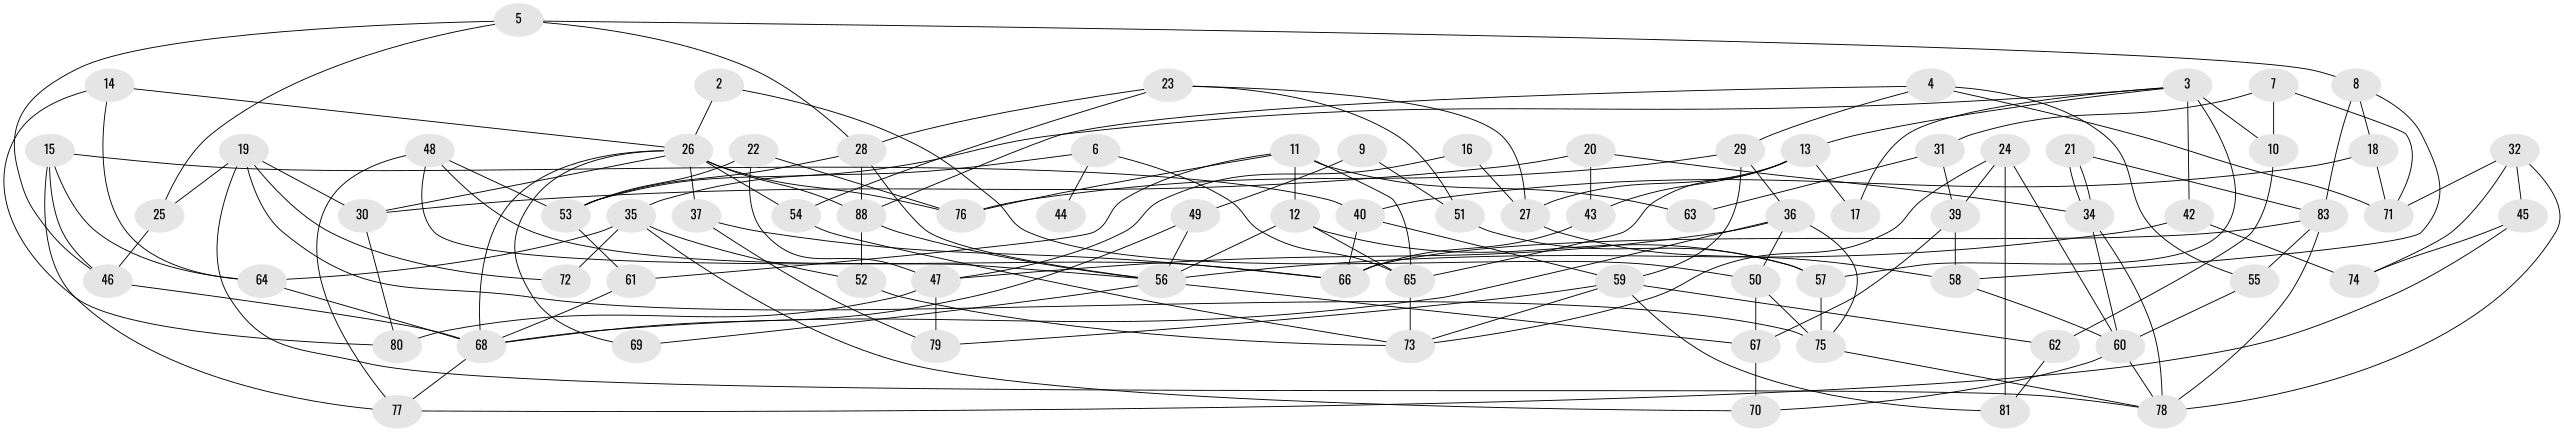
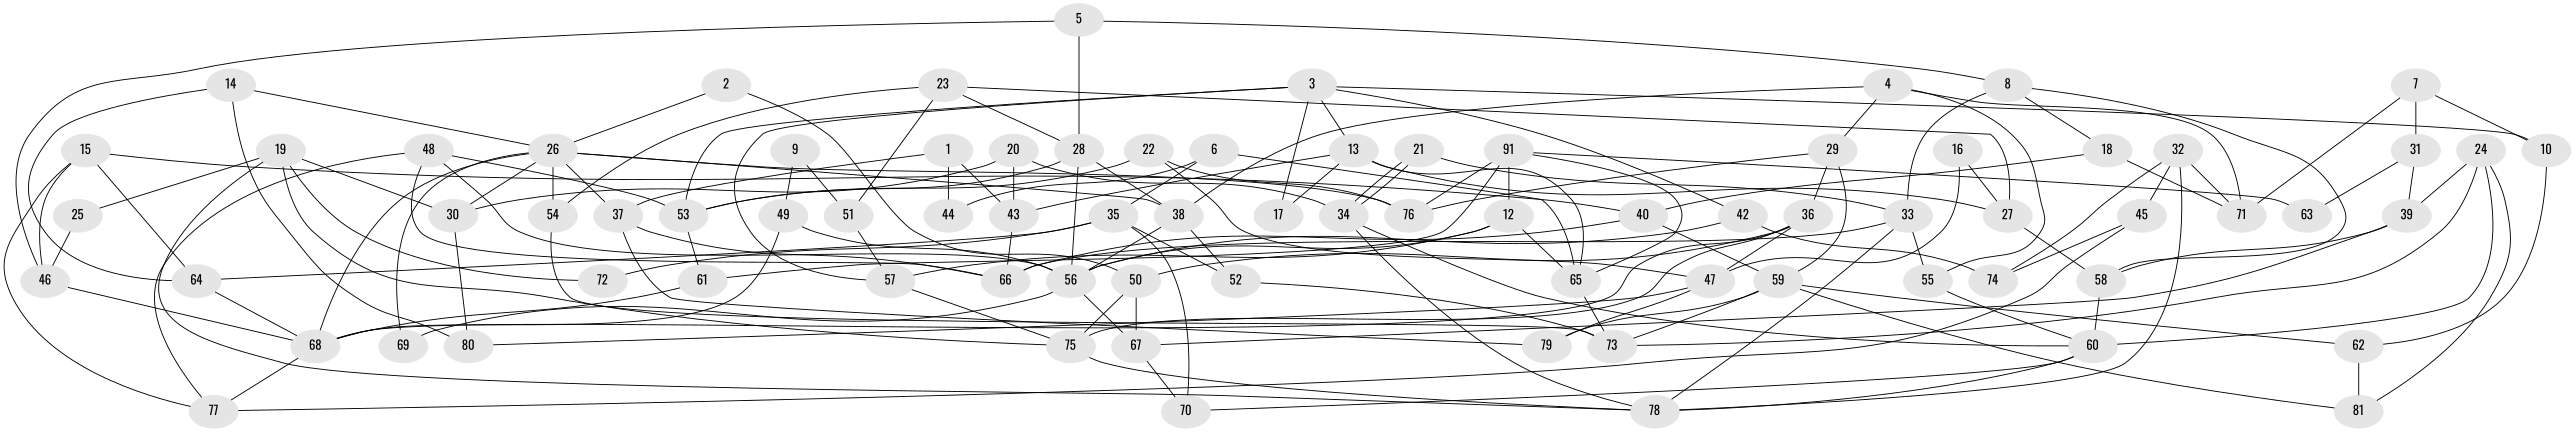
edge "5" -- "25": removed
node "1": added
node "11": label "11" -> "91"
node "88": label "88" -> "38"
node "83": label "83" -> "33"
